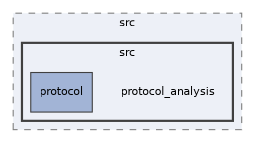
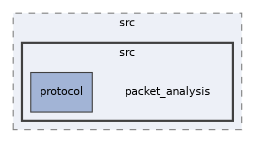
node "protocol_analysis": label "protocol_analysis" -> "packet_analysis"
